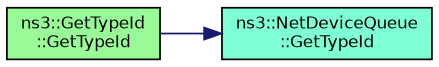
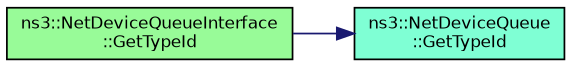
node "ns3::GetTypeId ::GetTypeId": label "ns3::GetTypeId ::GetTypeId" -> "ns3::NetDeviceQueueInterface ::GetTypeId"
